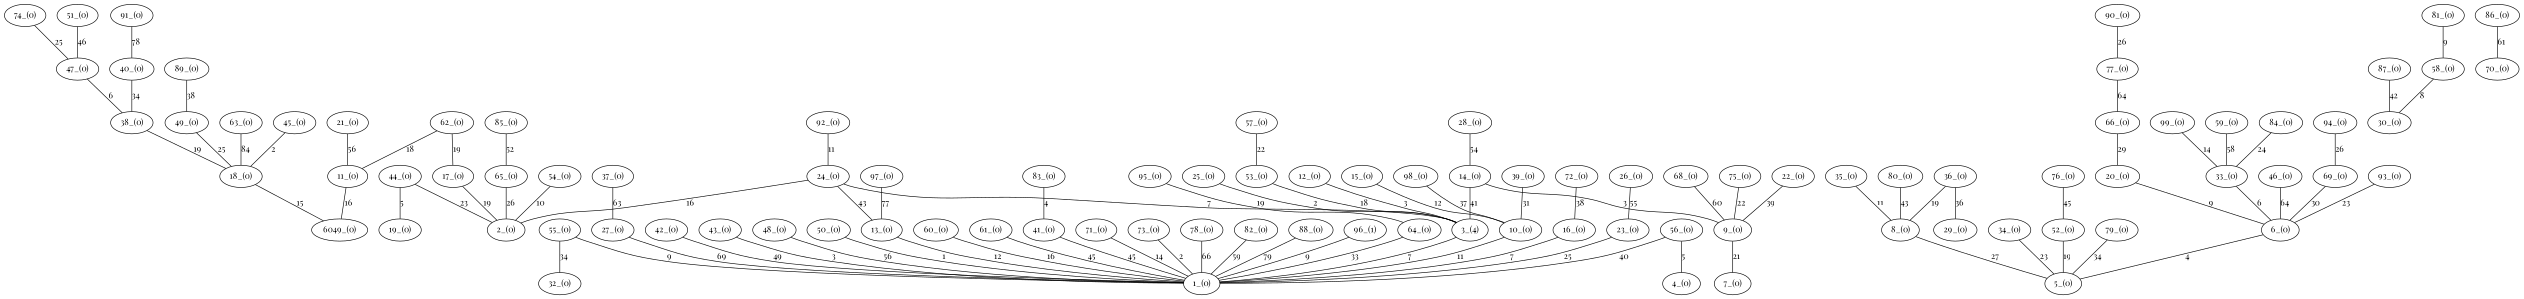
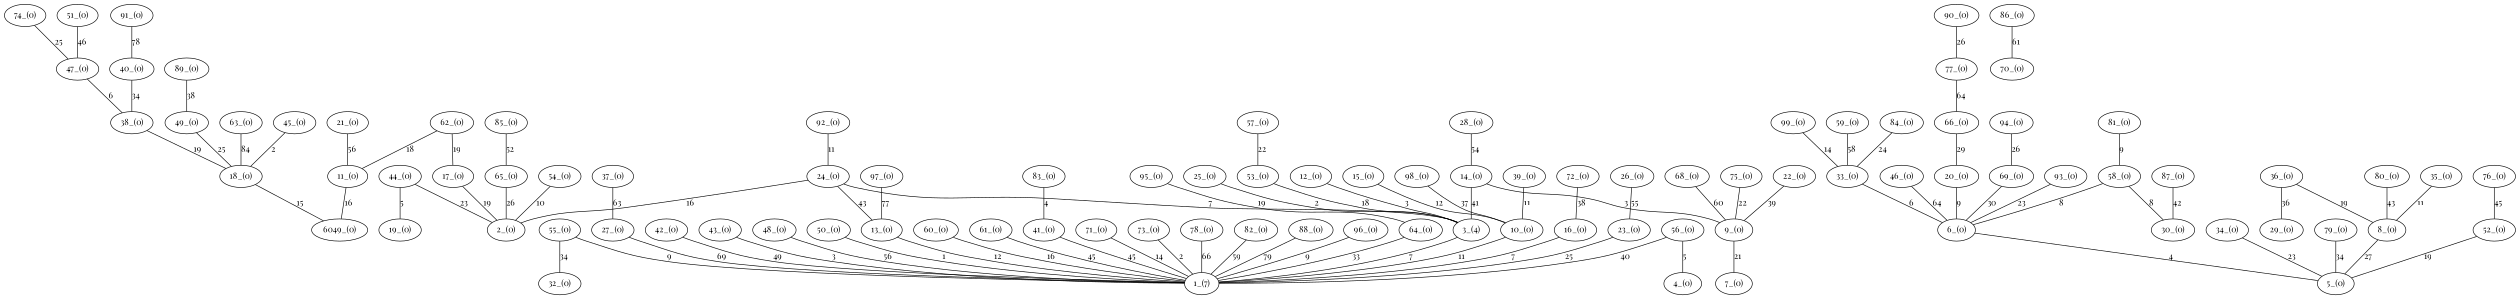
edge "39_(0)" -- "10_(0)": label "31" -> "11"
edge "58_(0)" -- "6_(0)": added, label "8"
node "96_(1)": label "96_(1)" -> "96_(0)"
node "1_(0)": label "1_(0)" -> "1_(7)"
